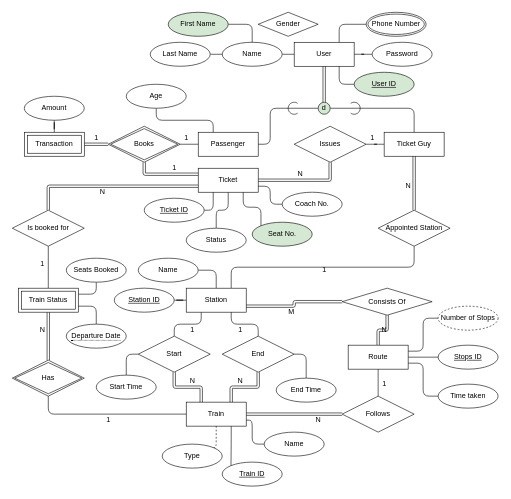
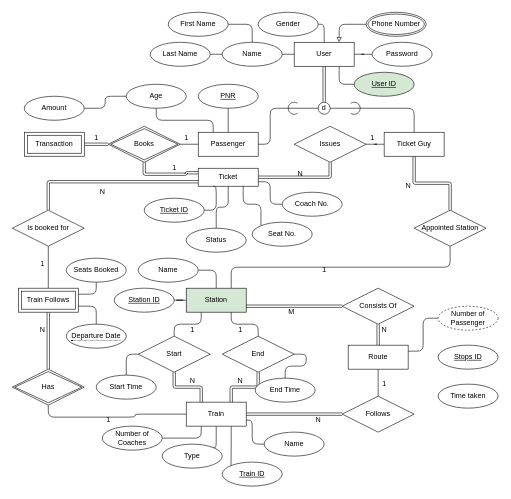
node "First Name": fillcolor #d5e8d4 -> #ffffff
node "Gender": shape diamond -> ellipse
edge "Gender" -- "User": added
edge "Phone Number" -- "User": arrowhead none -> block
node "PNR": added
node "d": fillcolor #d5e8d4 -> #ffffff
edge "PNR" -- "Passenger": added
edge "Amount" -- "Transaction": now "Amount" -- "Age"
node "Ticket": size 60x24 -> 60x18
node "Appointed Station": moved (414, 228) -> (450, 228)
node "Seat No.": fillcolor #d5e8d4 -> #ffffff
node "Train Status": label "Train Status" -> "Train Follows"
node "Station": fillcolor #ffffff -> #d5e8d4
node "Consists Of": size 90x27 -> 72x36
node "Number of Stops": label "Number of Stops" -> "Number of Passenger"
edge "Route" -- "Stops ID": removed
node "Has": moved (48, 378) -> (48, 387)
edge "Route" -- "Time taken": removed
node "End Time": moved (306, 390) -> (285, 390)
node "Number of Coaches": added
edge "Train" -- "Number of Coaches": added
edge "Train" -- "Type": style dashed -> solid
